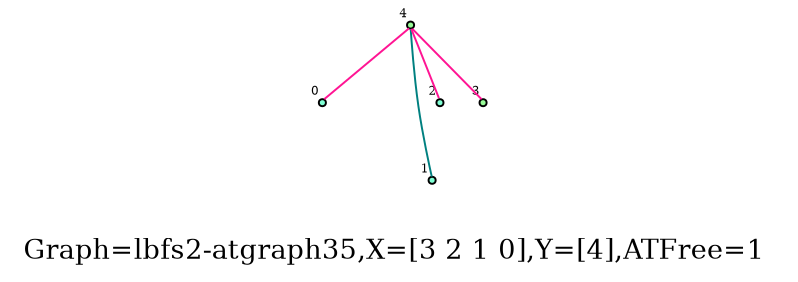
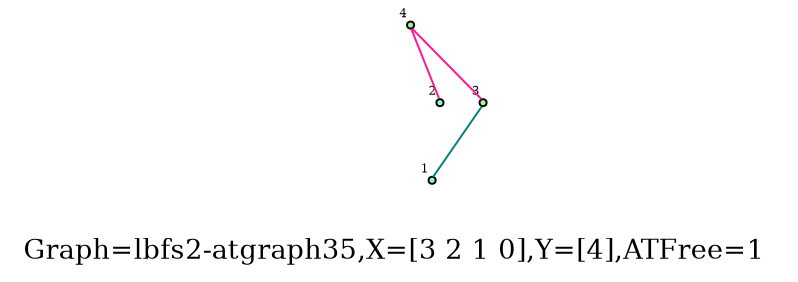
node "0": removed
edge "4" -- "1": now "3" -- "1"
